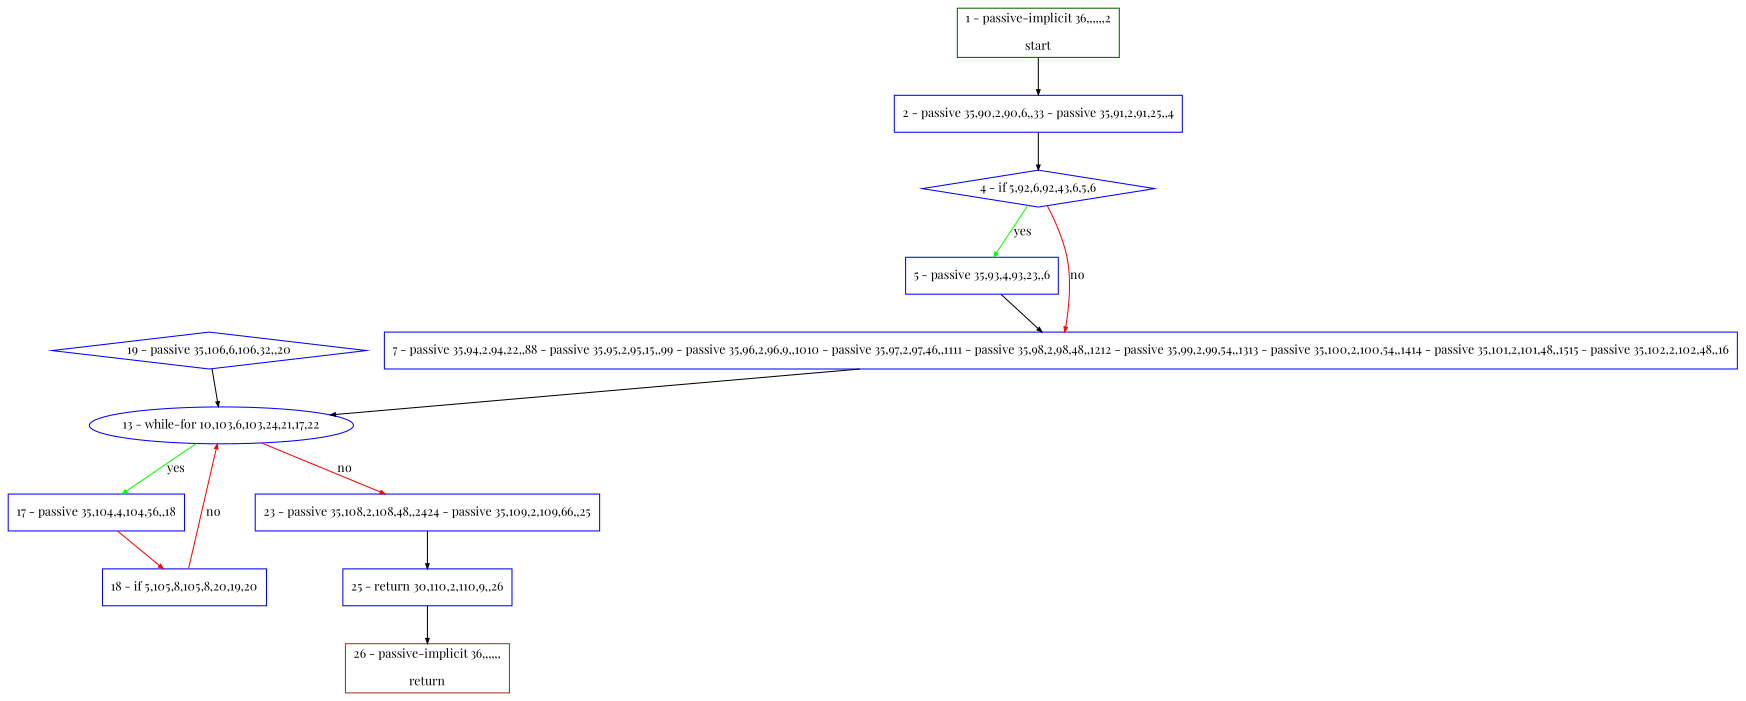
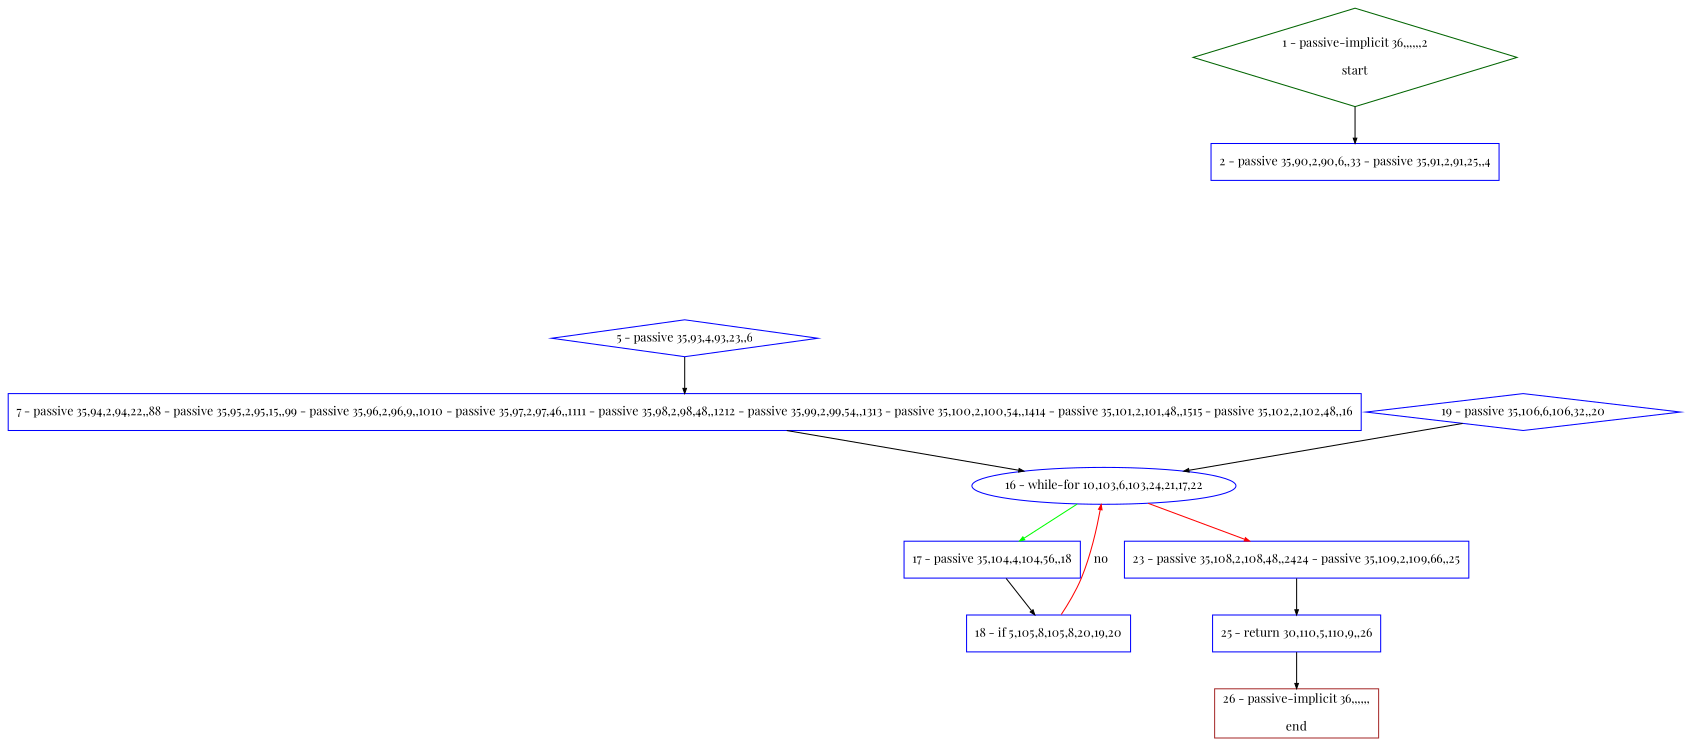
node "1 - passive-implicit 36,,,,,,2 start": shape box -> diamond
node "4 - if 5,92,6,92,43,6,5,6": removed
node "5 - passive 35,93,4,93,23,,6": shape box -> diamond
node "13 - while-for 10,103,6,103,24,21,17,22": label "13 - while-for 10,103,6,103,24,21,17,22" -> "16 - while-for 10,103,6,103,24,21,17,22"
edge "17 - passive 35,104,4,104,56,,18" -> "18 - if 5,105,8,105,8,20,19,20": color #ff0000 -> #000000
node "25 - return 30,110,2,110,9,,26": label "25 - return 30,110,2,110,9,,26" -> "25 - return 30,110,5,110,9,,26"
node "26 - passive-implicit 36,,,,,, return": label "26 - passive-implicit 36,,,,,, return" -> "26 - passive-implicit 36,,,,,, end"
